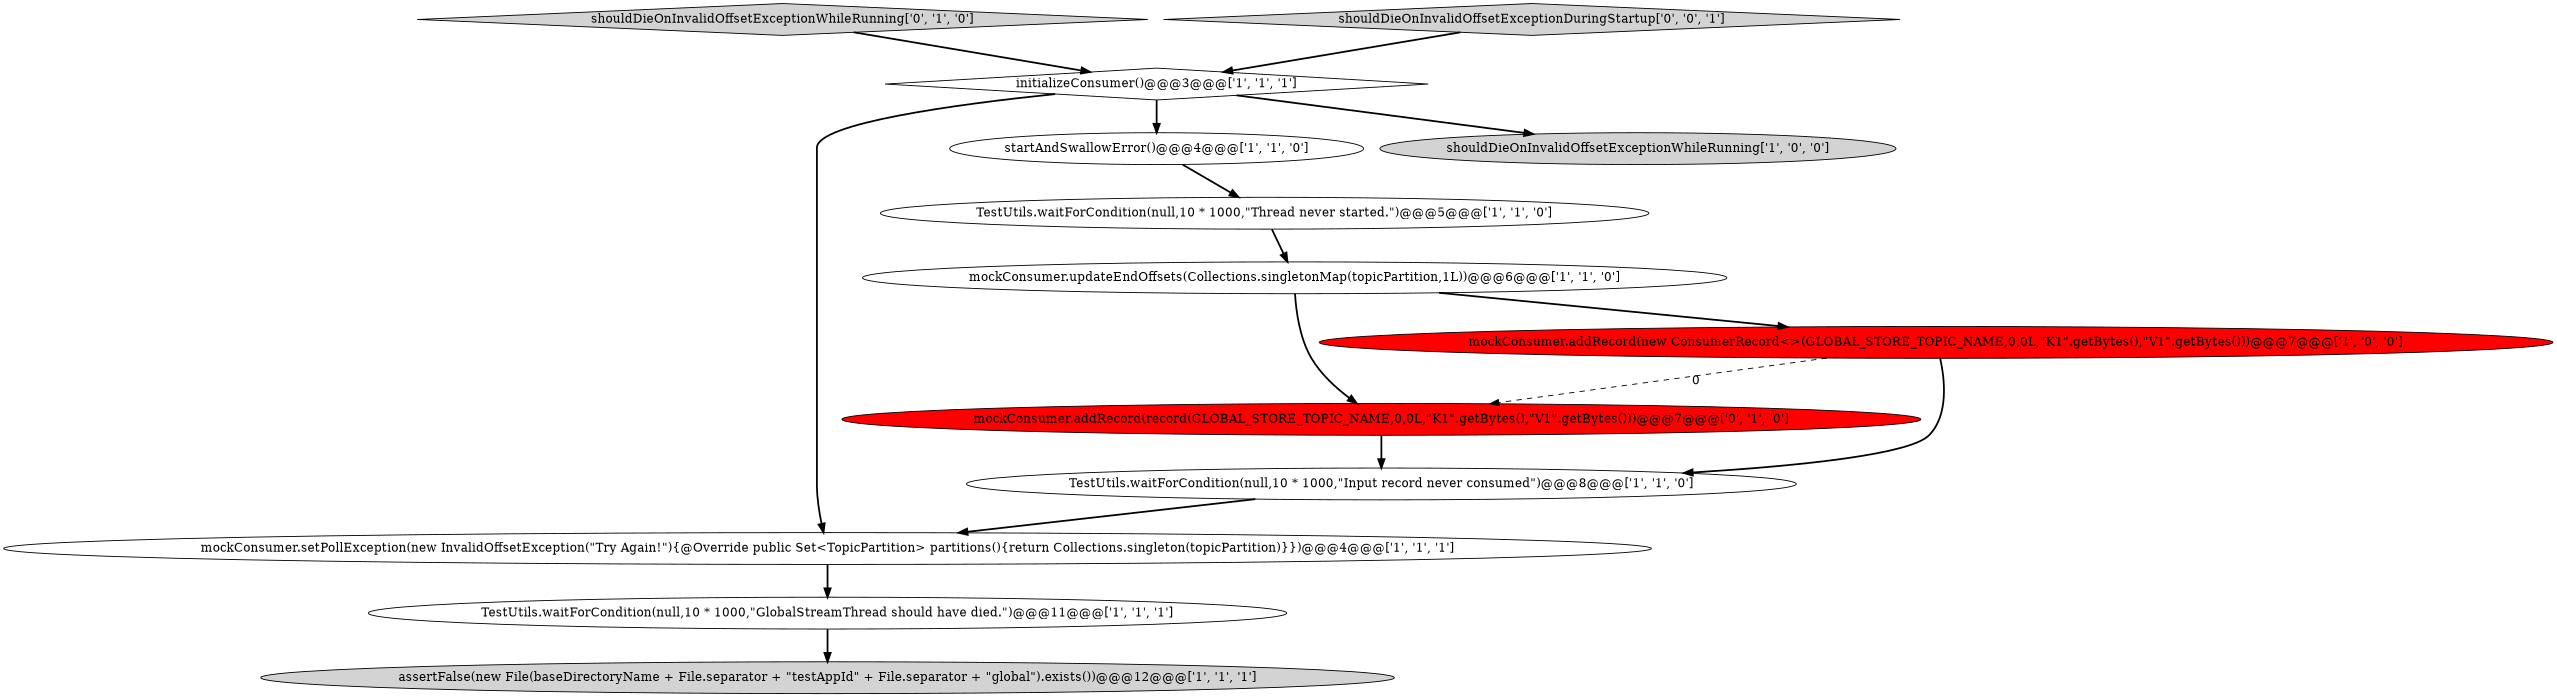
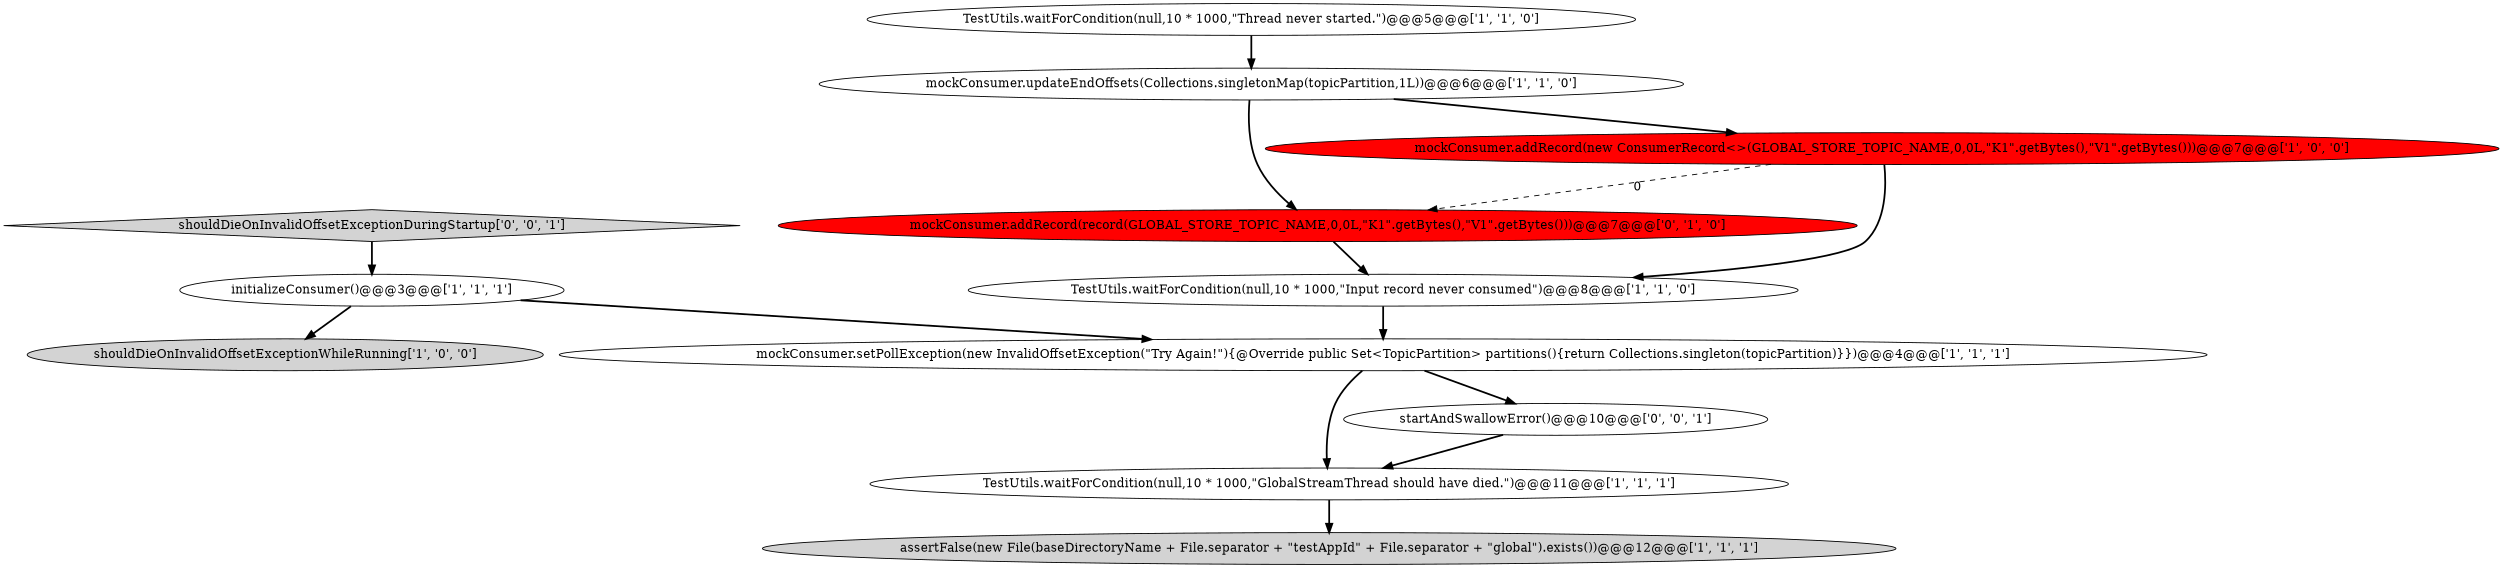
node "shouldDieOnInvalidOffsetExceptionWhileRunning['0', '1', '0']": removed
node "initializeConsumer()@@@3@@@['1', '1', '1']": shape diamond -> ellipse
node "startAndSwallowError()@@@4@@@['1', '1', '0']": removed
node "startAndSwallowError()@@@10@@@['0', '0', '1']": added
